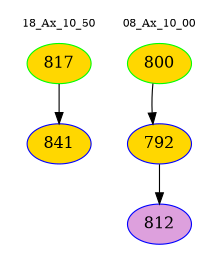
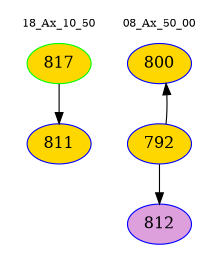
cluster "08_Ax_10_00": label "08_Ax_10_00" -> "08_Ax_50_00"
node "800": color green -> blue
edge "800" -> "792": reversed
node "841": label "841" -> "811"
